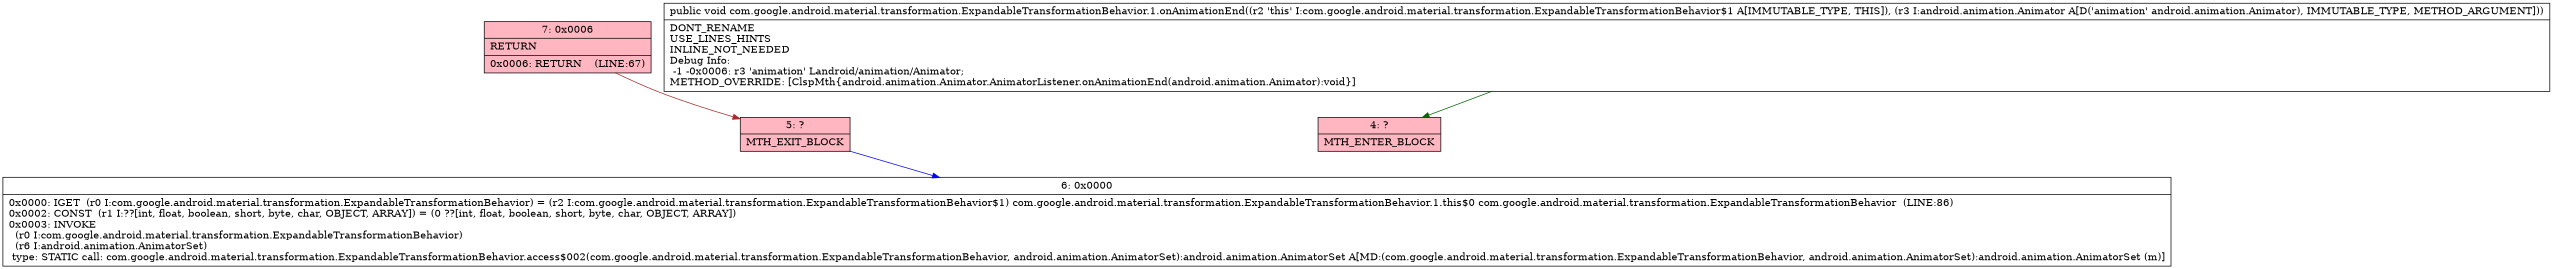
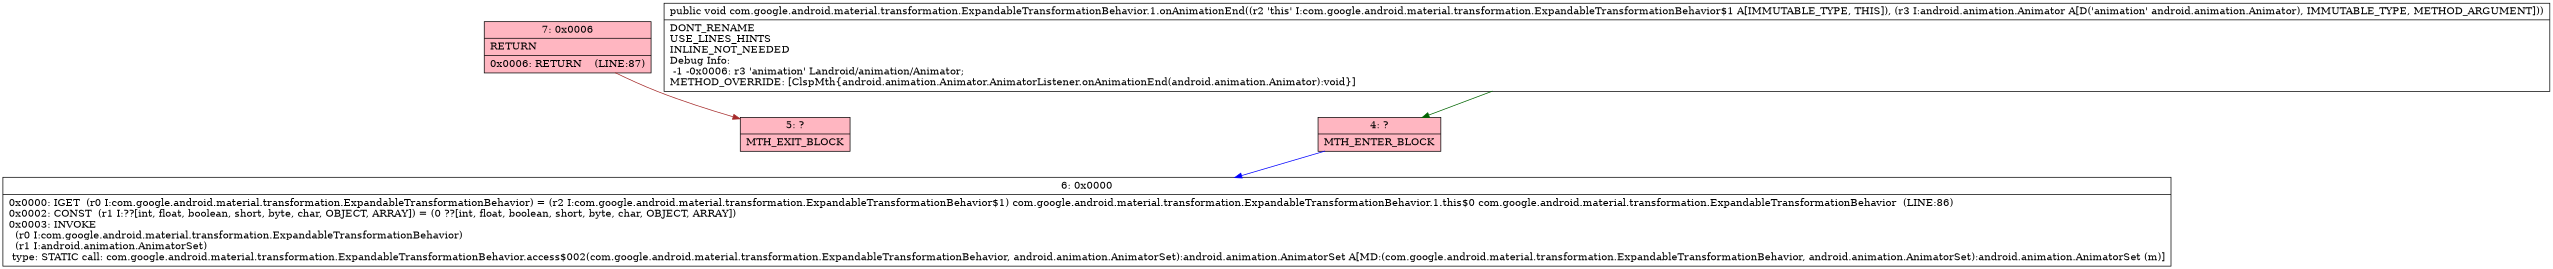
node "7: 0x0006": text "0x0006: RETURN    (LINE:67)" -> "0x0006: RETURN    (LINE:87)"
edge "5: ?" -> "6: 0x0000": now "4: ?" -> "6: 0x0000"
node "6: 0x0000": text "(r6 I:android.animation.AnimatorSet)" -> "(r1 I:android.animation.AnimatorSet)"
